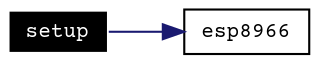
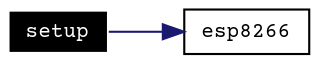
node "esp8966": label "esp8966" -> "esp8266"
